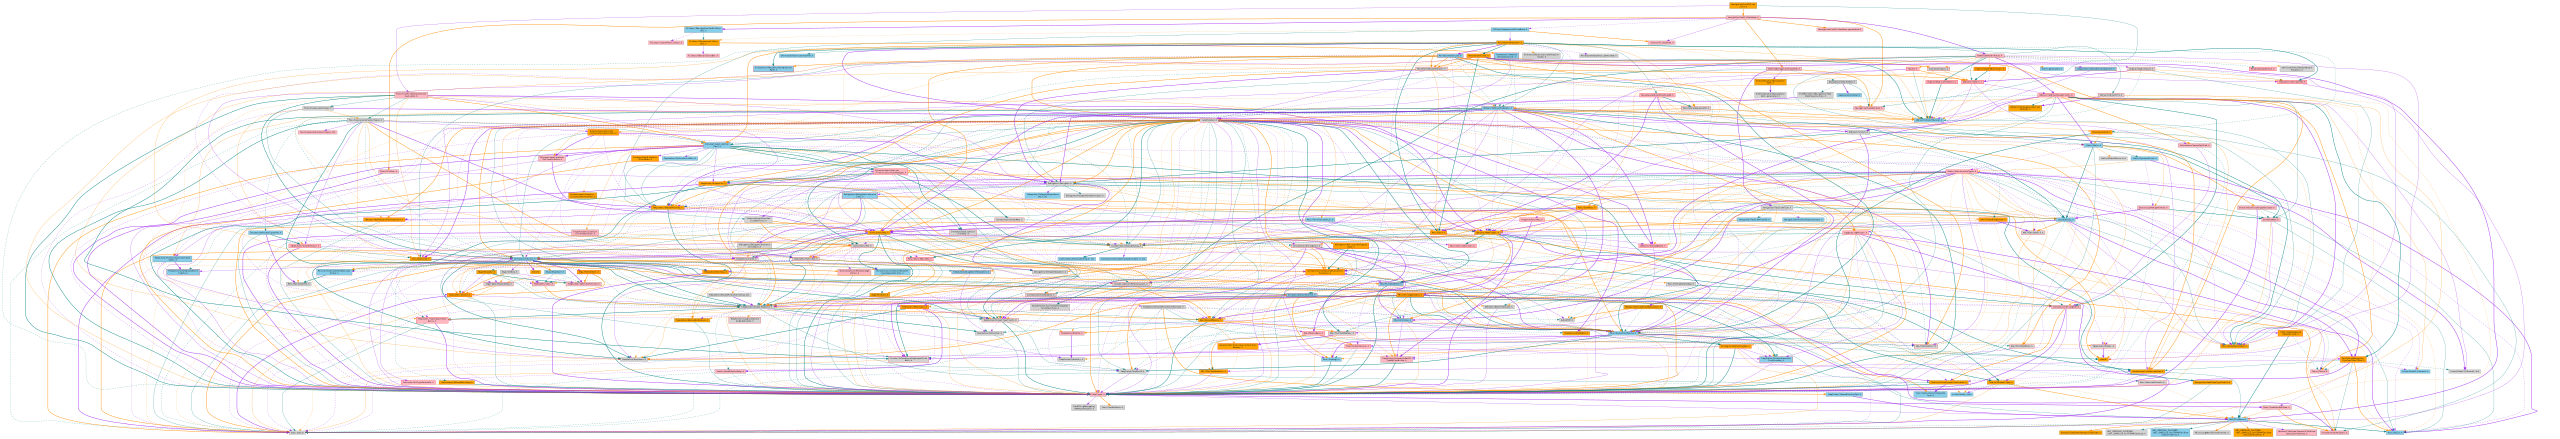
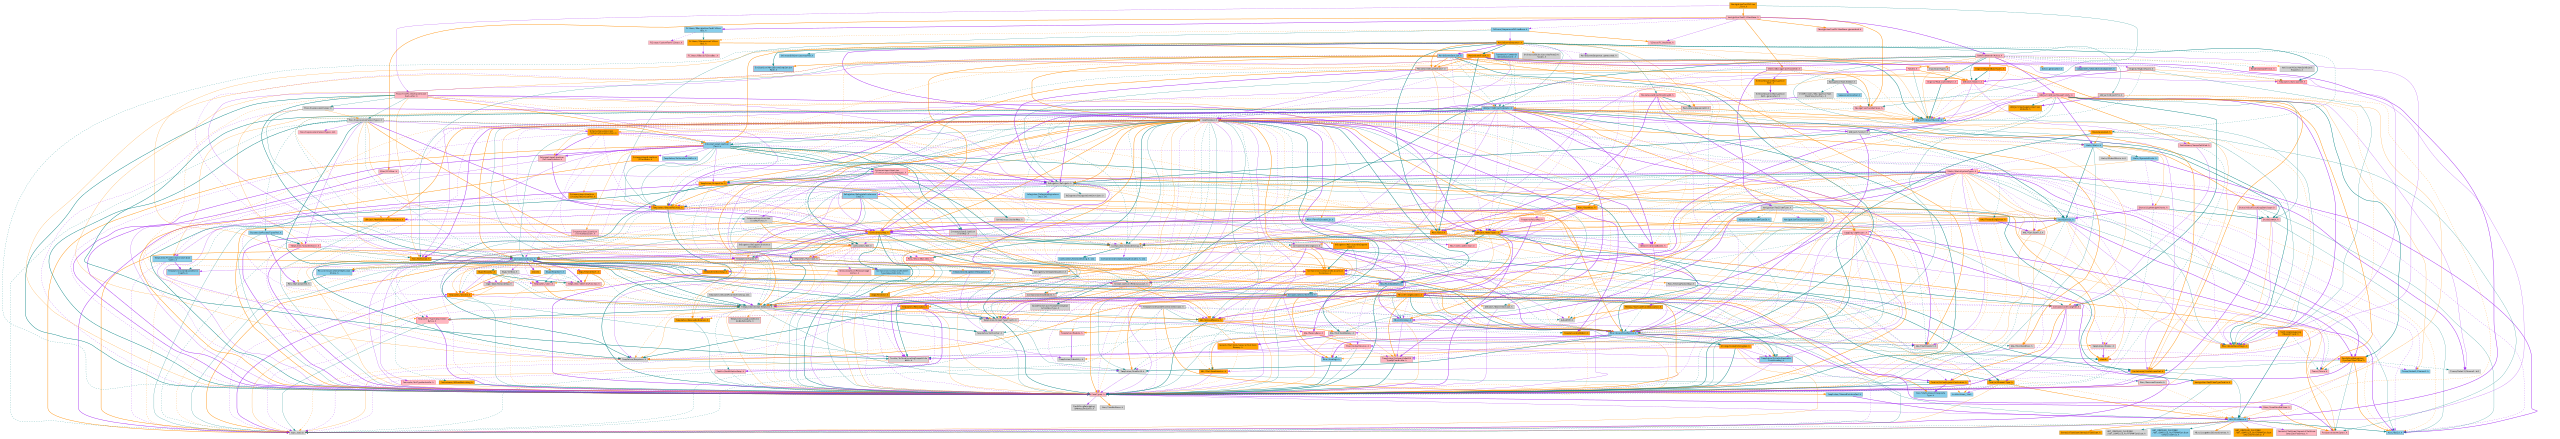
edge "MovieSceneSequence.h" -> "Containers/ContainerAllocation Policies.h": removed
